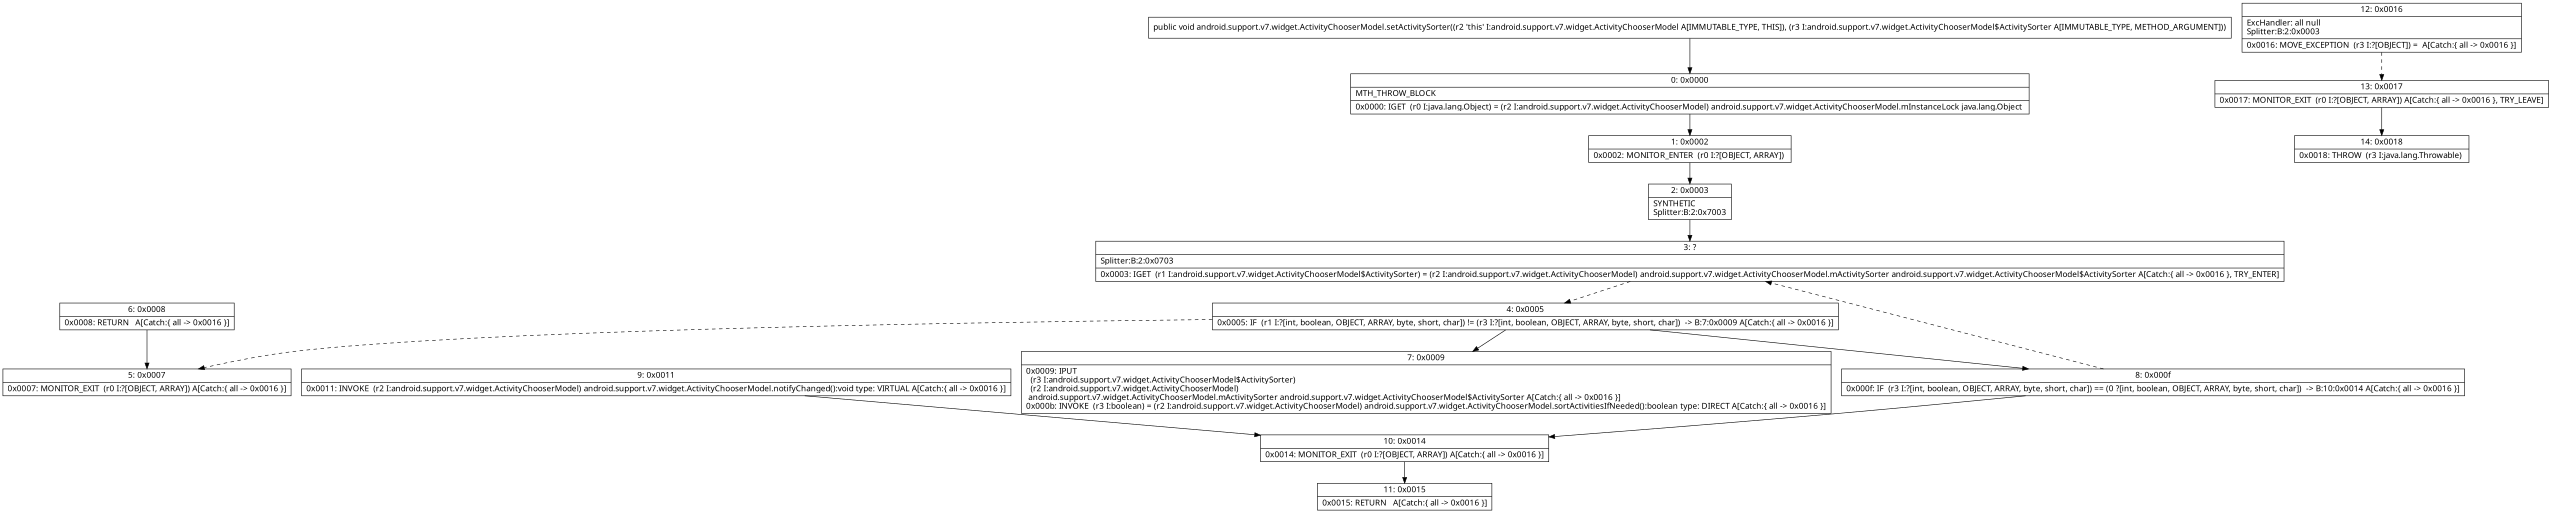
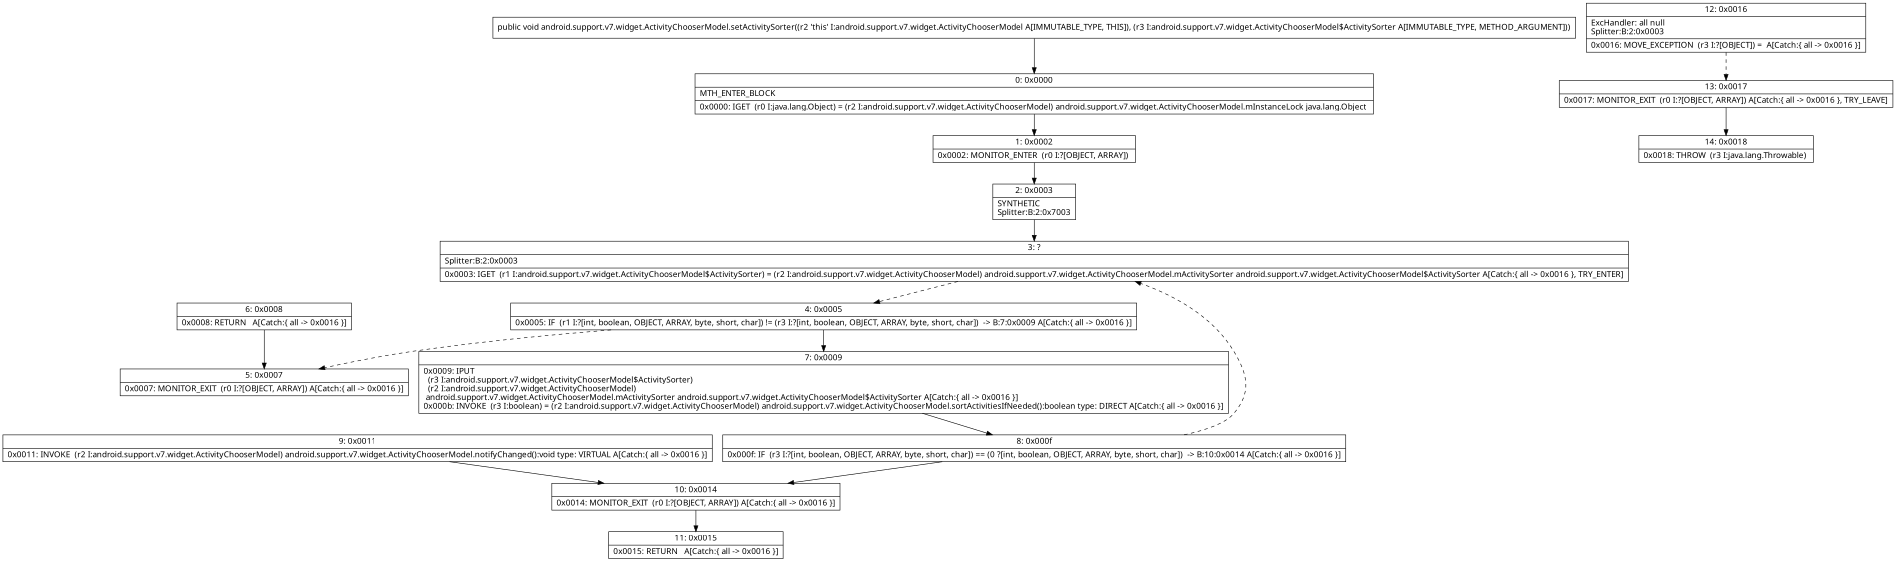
node "0: 0x0000": text "MTH_THROW_BLOCK" -> "MTH_ENTER_BLOCK"
node "3: ?": text "Splitter:B:2:0x0703" -> "Splitter:B:2:0x0003"
edge "4: 0x0005" -> "8: 0x000f": now "7: 0x0009" -> "8: 0x000f"
